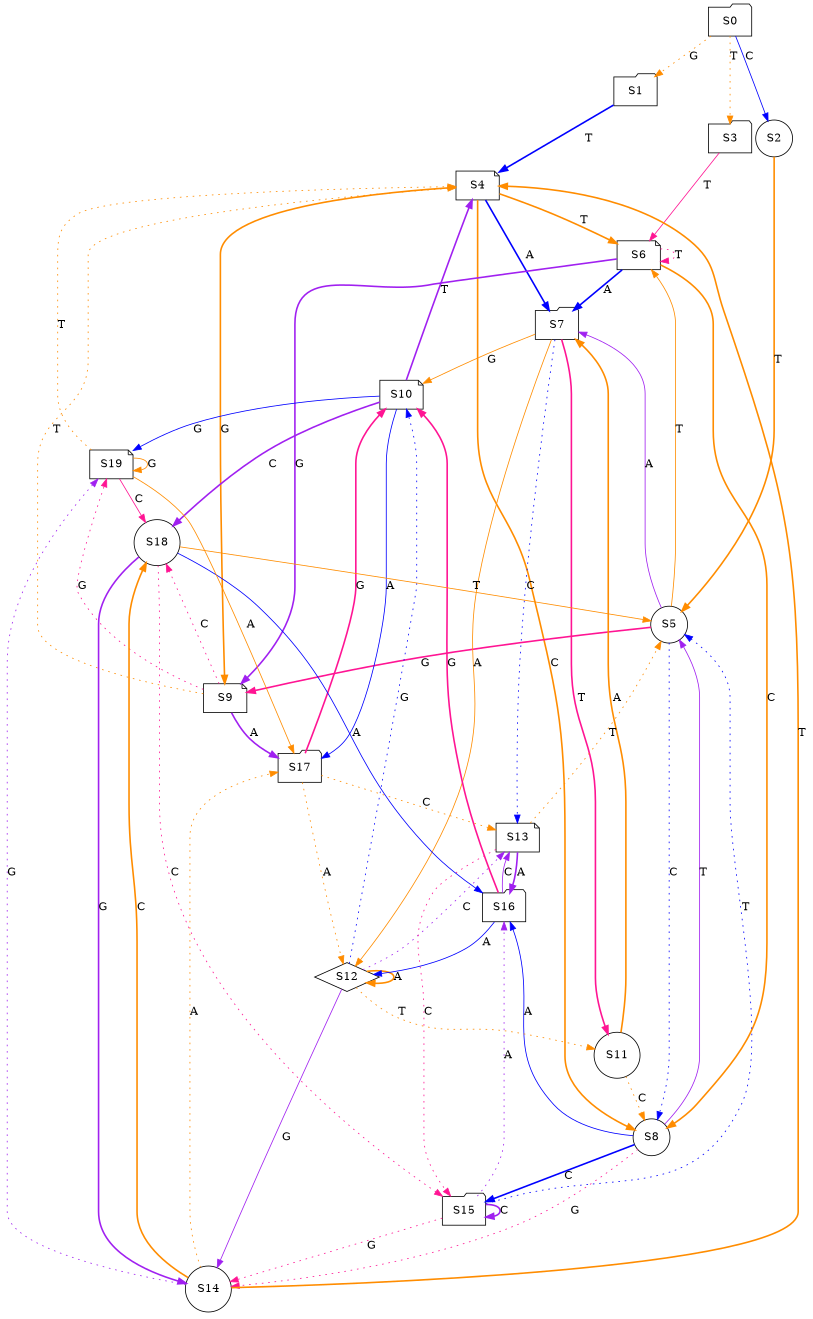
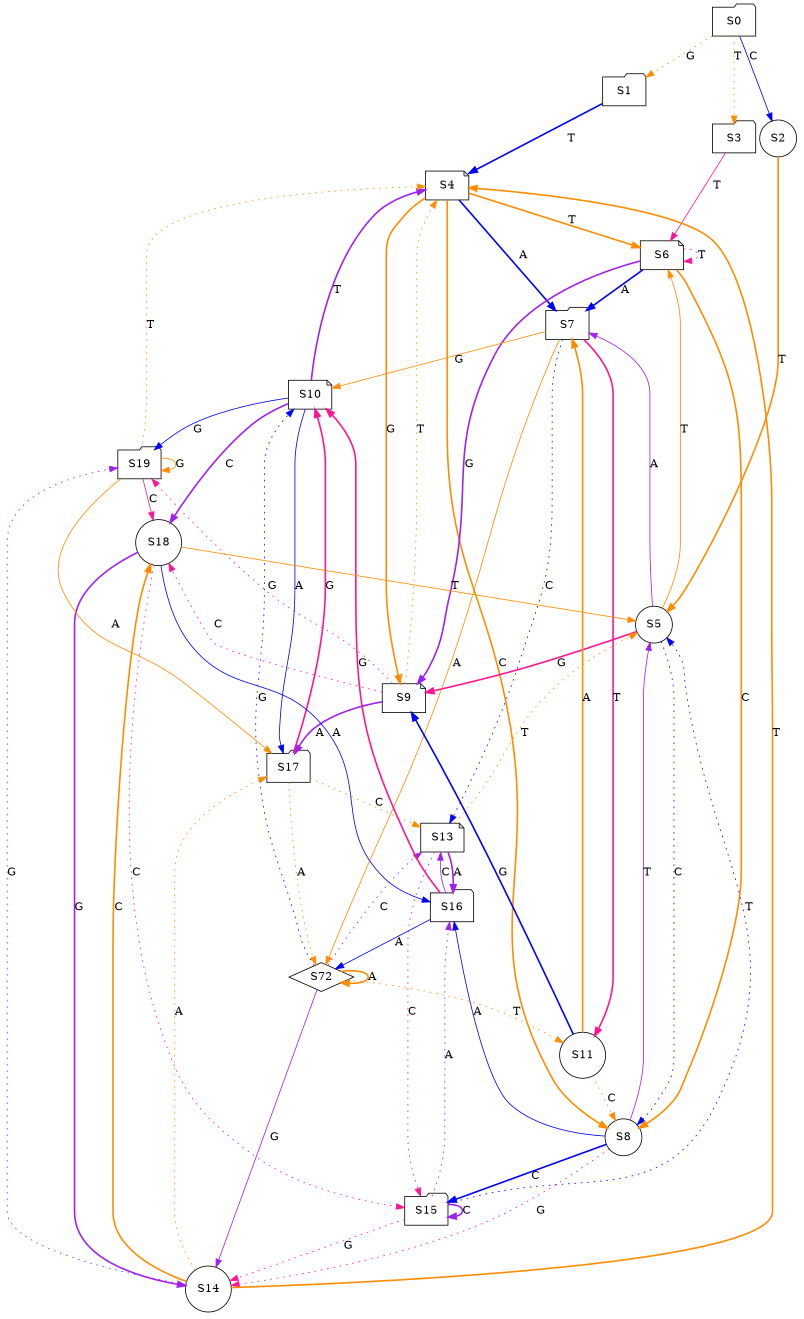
node "S19": shape note -> folder
edge "S11" -> "S9": added, label "G"
node "S12": label "S12" -> "S72"
